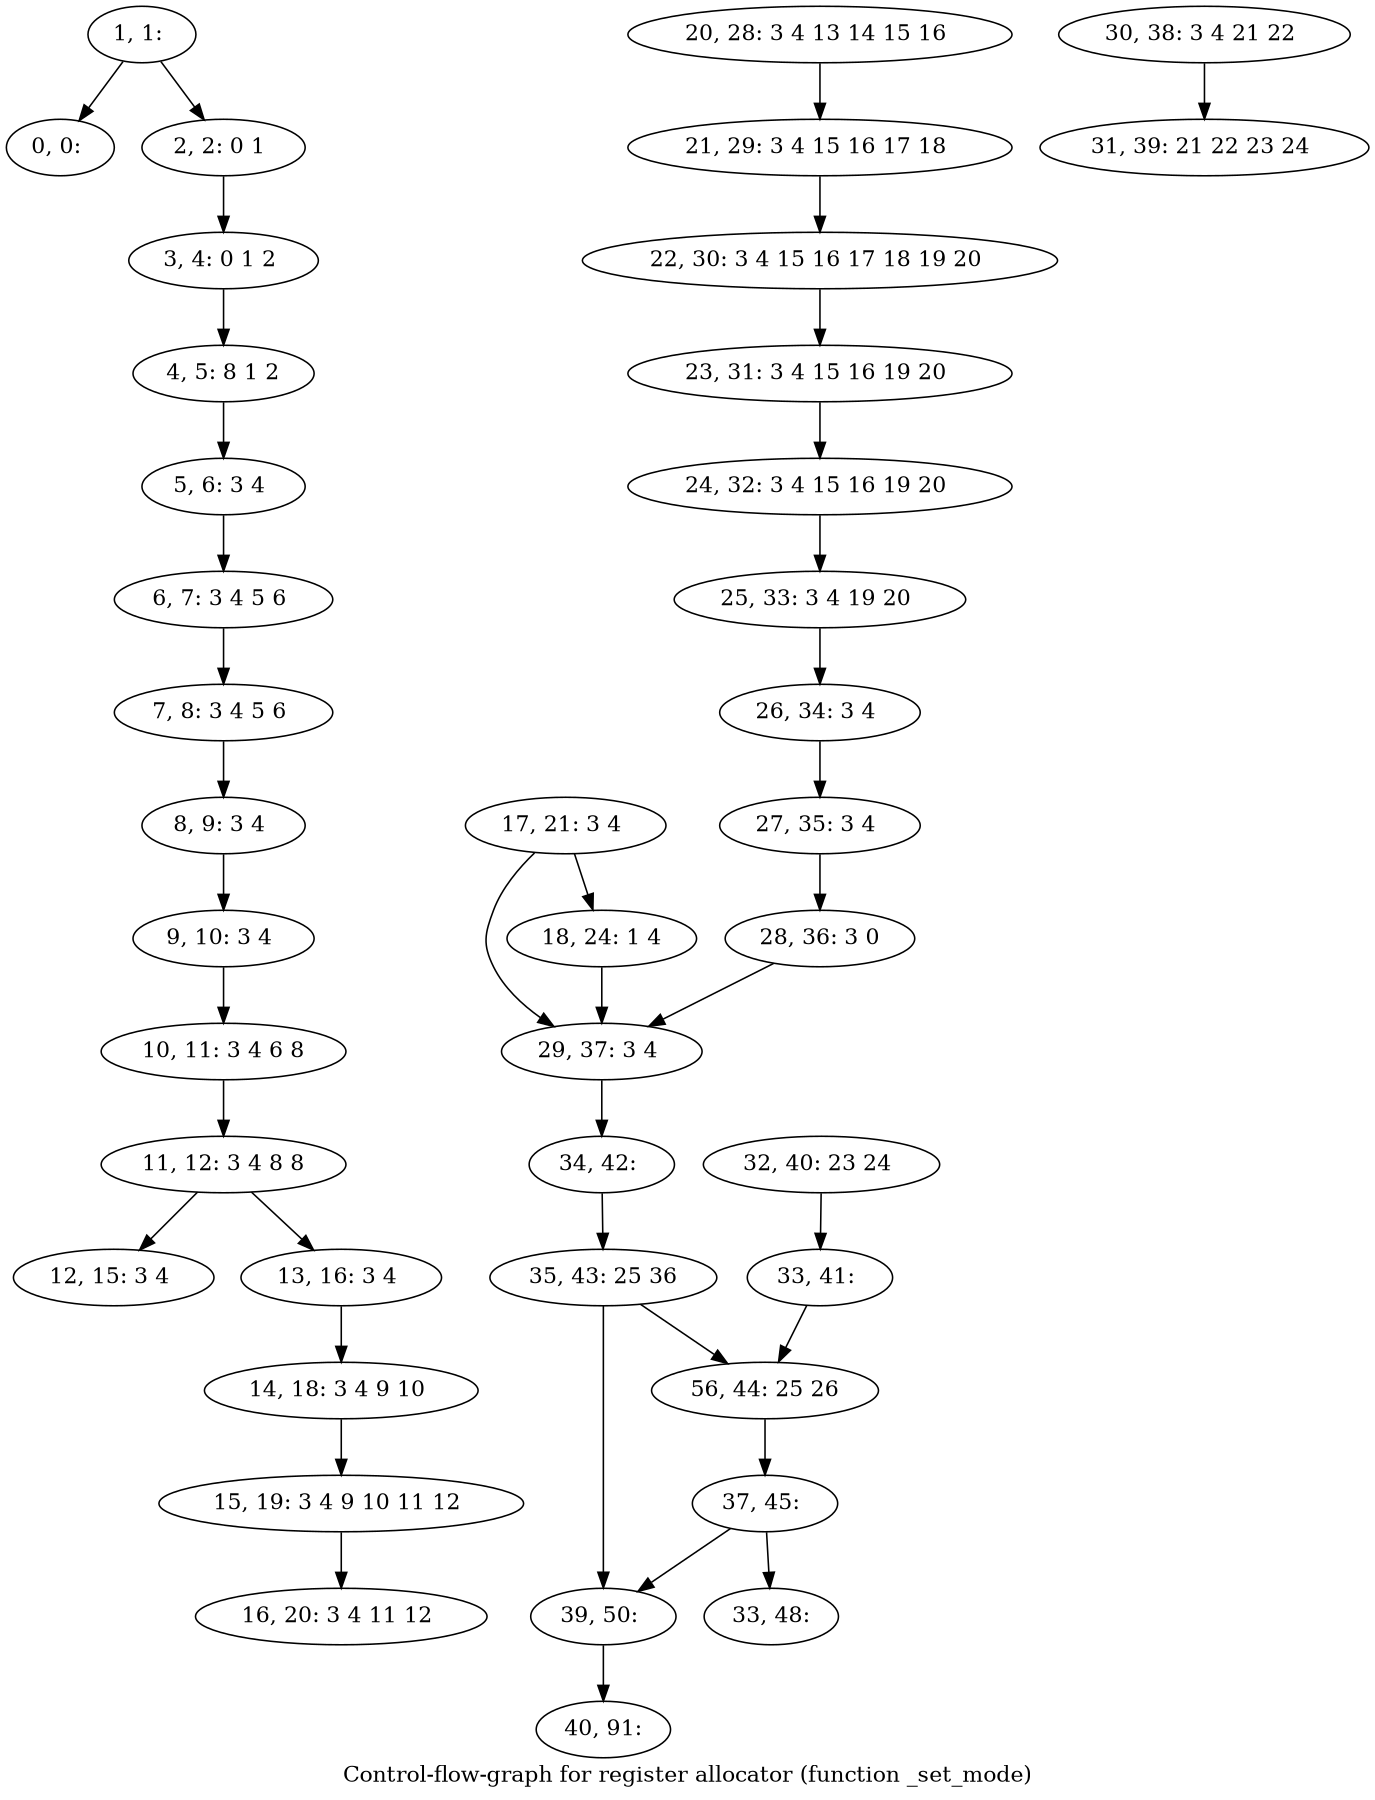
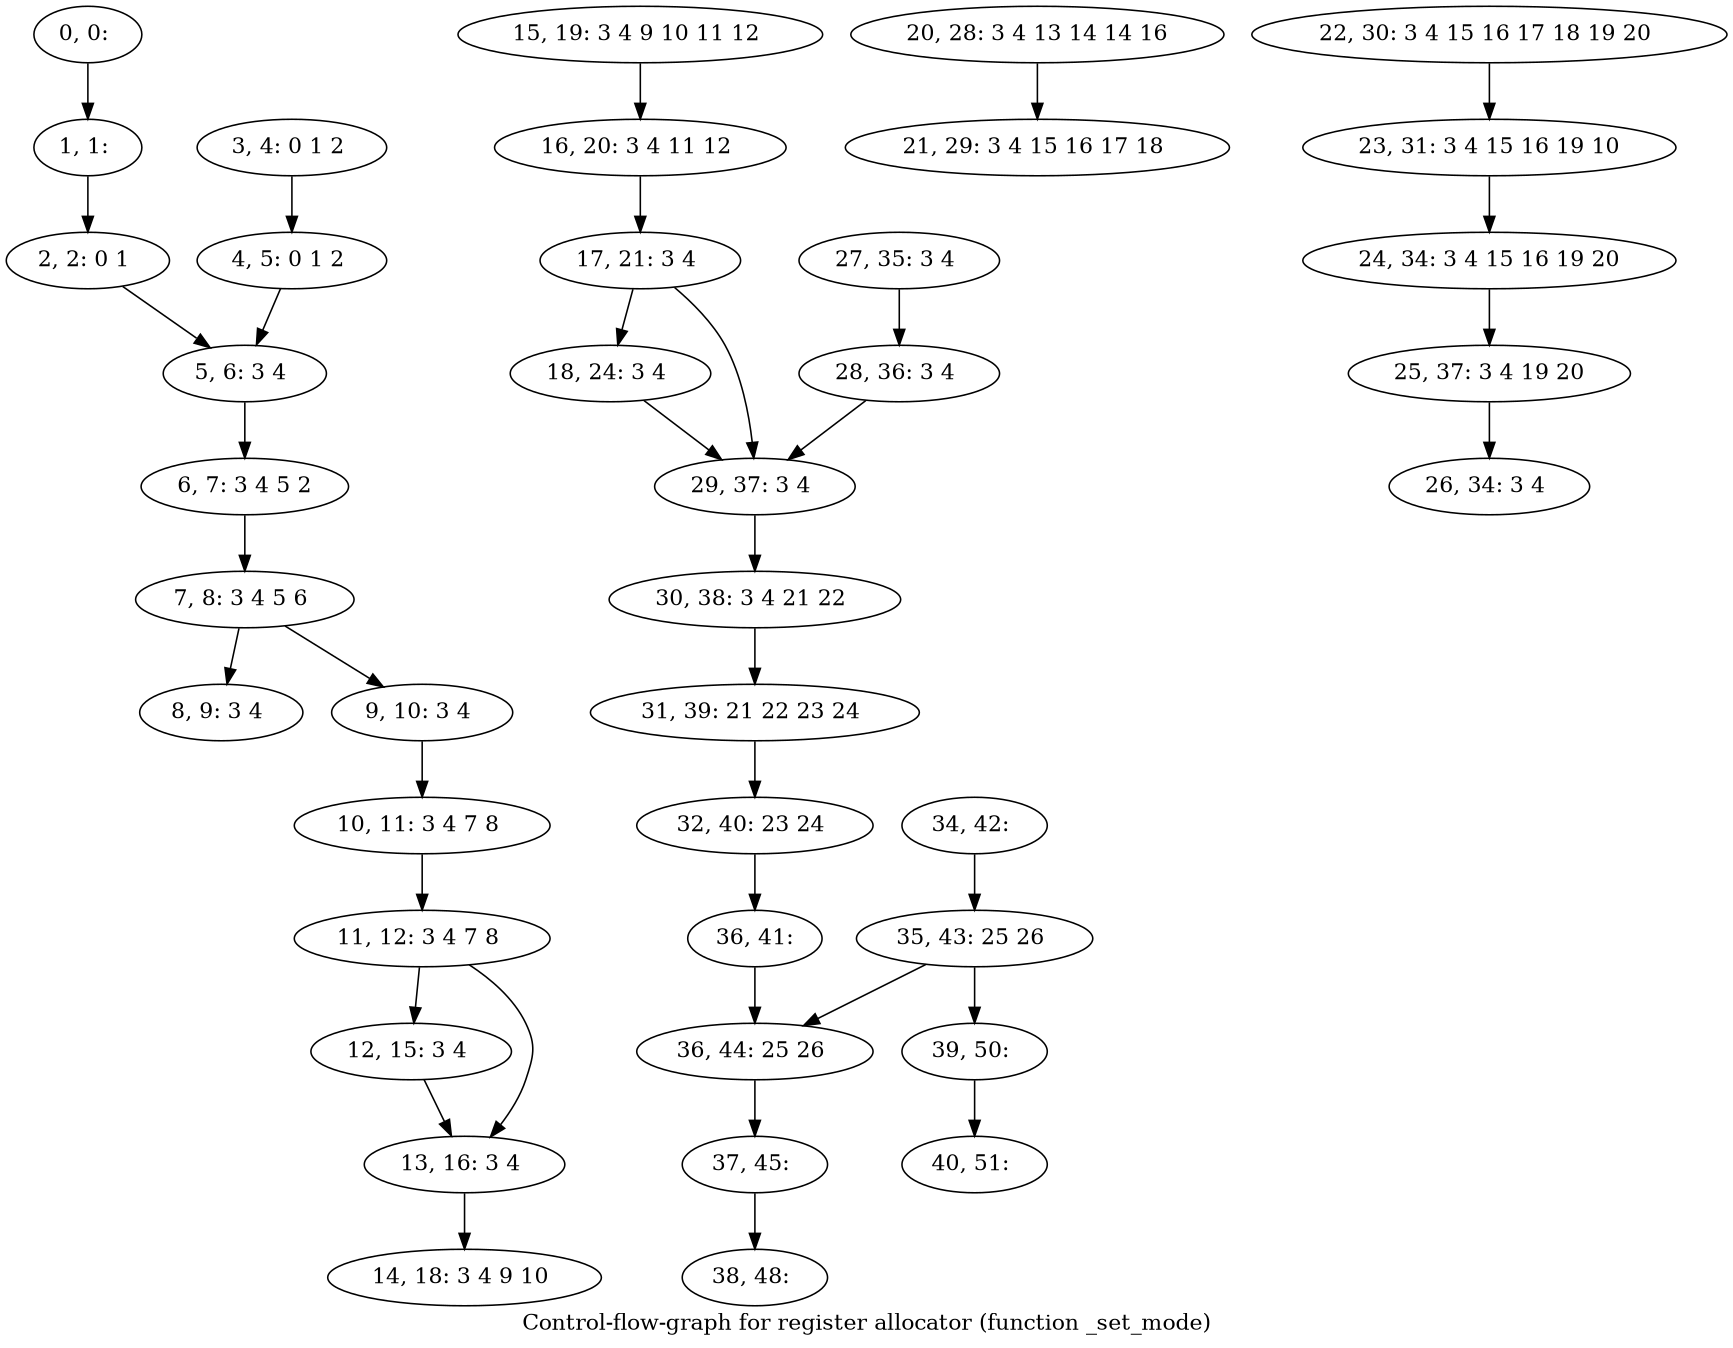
node "20, 28: 3 4 13 14 15 16": label "20, 28: 3 4 13 14 15 16" -> "20, 28: 3 4 13 14 14 16"
edge "1, 1:" -> "0, 0:": reversed
edge "2, 2: 0 1" -> "3, 4: 0 1 2": now "2, 2: 0 1" -> "5, 6: 3 4"
edge "16, 20: 3 4 11 12" -> "17, 21: 3 4": added
edge "21, 29: 3 4 15 16 17 18" -> "22, 30: 3 4 15 16 17 18 19 20": removed
node "4, 5: 8 1 2": label "4, 5: 8 1 2" -> "4, 5: 0 1 2"
node "23, 31: 3 4 15 16 19 20": label "23, 31: 3 4 15 16 19 20" -> "23, 31: 3 4 15 16 19 10"
node "24, 32: 3 4 15 16 19 20": label "24, 32: 3 4 15 16 19 20" -> "24, 34: 3 4 15 16 19 20"
node "6, 7: 3 4 5 6": label "6, 7: 3 4 5 6" -> "6, 7: 3 4 5 2"
node "25, 33: 3 4 19 20": label "25, 33: 3 4 19 20" -> "25, 37: 3 4 19 20"
edge "31, 39: 21 22 23 24" -> "32, 40: 23 24": added
edge "26, 34: 3 4" -> "27, 35: 3 4": removed
edge "8, 9: 3 4" -> "9, 10: 3 4": now "7, 8: 3 4 5 6" -> "9, 10: 3 4"
node "18, 24: 1 4": label "18, 24: 1 4" -> "18, 24: 3 4"
node "28, 36: 3 0": label "28, 36: 3 0" -> "28, 36: 3 4"
node "10, 11: 3 4 6 8": label "10, 11: 3 4 6 8" -> "10, 11: 3 4 7 8"
edge "29, 37: 3 4" -> "34, 42:": now "29, 37: 3 4" -> "30, 38: 3 4 21 22"
edge "12, 15: 3 4" -> "13, 16: 3 4": added
node "11, 12: 3 4 8 8": label "11, 12: 3 4 8 8" -> "11, 12: 3 4 7 8"
node "35, 43: 25 36": label "35, 43: 25 36" -> "35, 43: 25 26"
node "33, 41:": label "33, 41:" -> "36, 41:"
node "56, 44: 25 26": label "56, 44: 25 26" -> "36, 44: 25 26"
edge "14, 18: 3 4 9 10" -> "15, 19: 3 4 9 10 11 12": removed
edge "37, 45:" -> "39, 50:": removed
node "33, 48:": label "33, 48:" -> "38, 48:"
node "40, 91:": label "40, 91:" -> "40, 51:"
